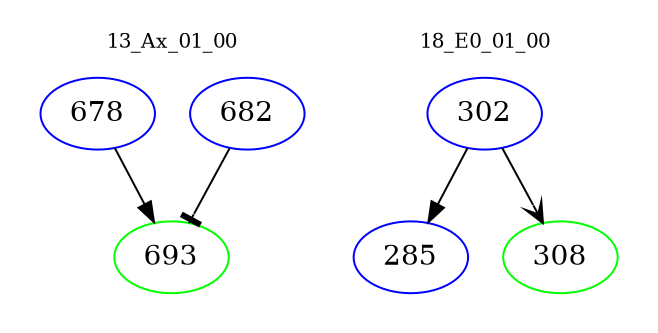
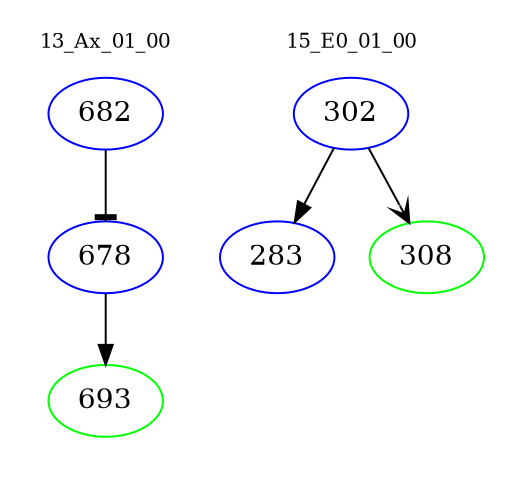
cluster "18_E0_01_00": label "18_E0_01_00" -> "15_E0_01_00"
edge "682" -> "693": now "682" -> "678"
node "285": label "285" -> "283"
